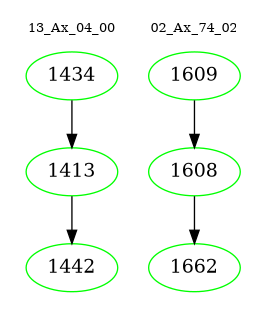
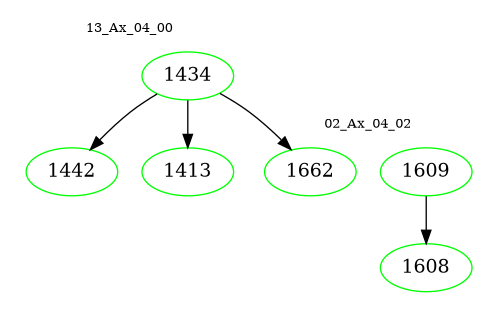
cluster "02_Ax_74_02": label "02_Ax_74_02" -> "02_Ax_04_02"
edge "1413" -> "1442": now "1434" -> "1442"
edge "1608" -> "1662": now "1434" -> "1662"
